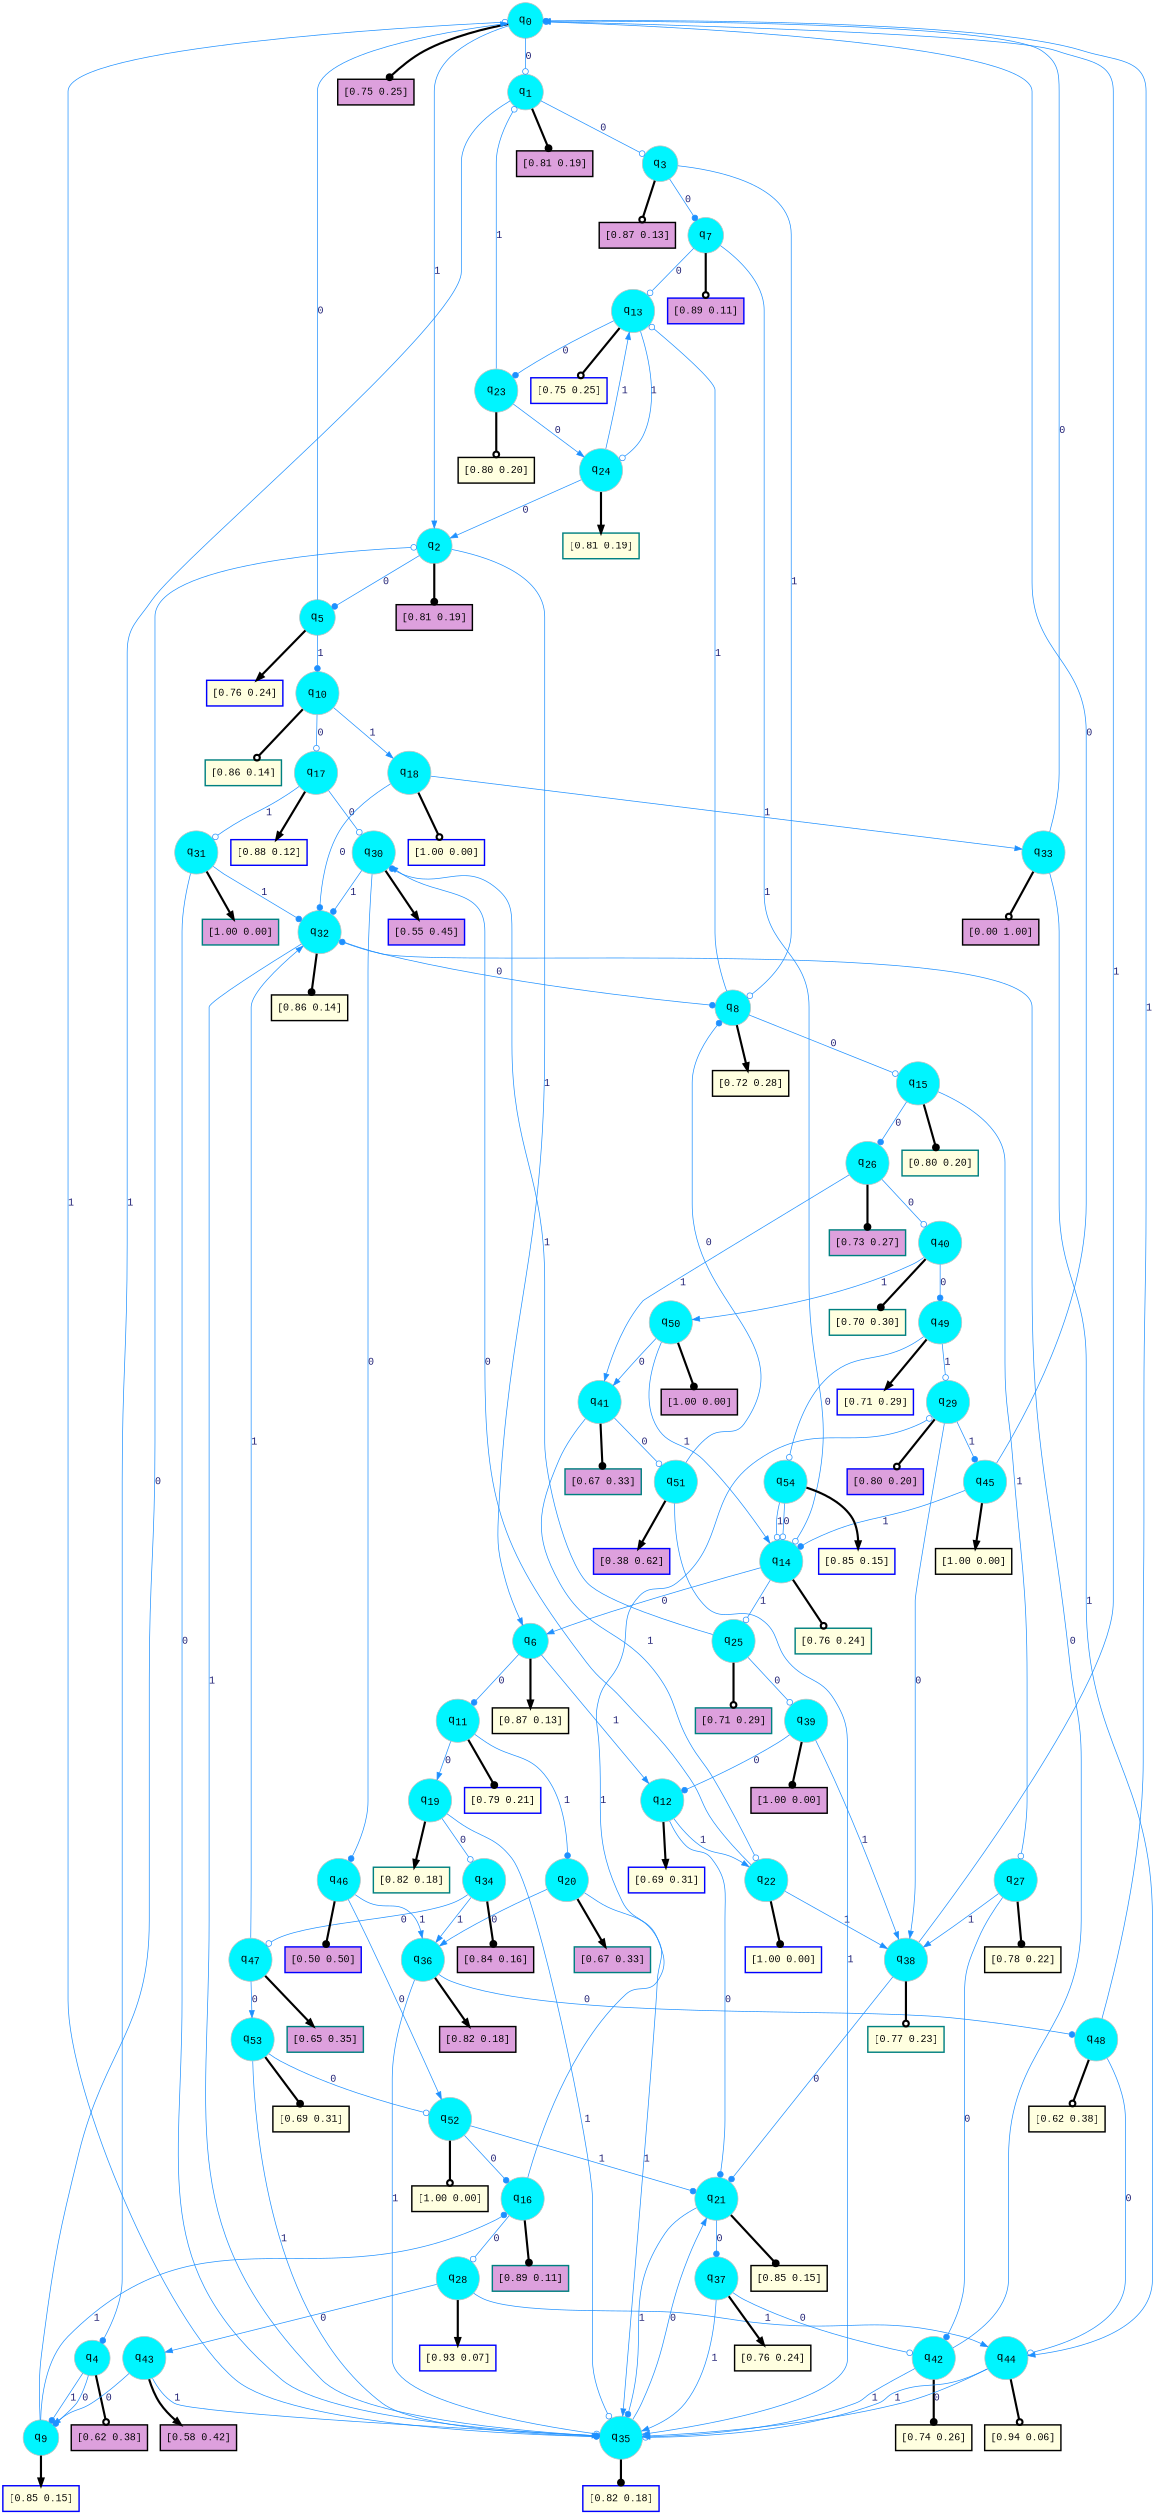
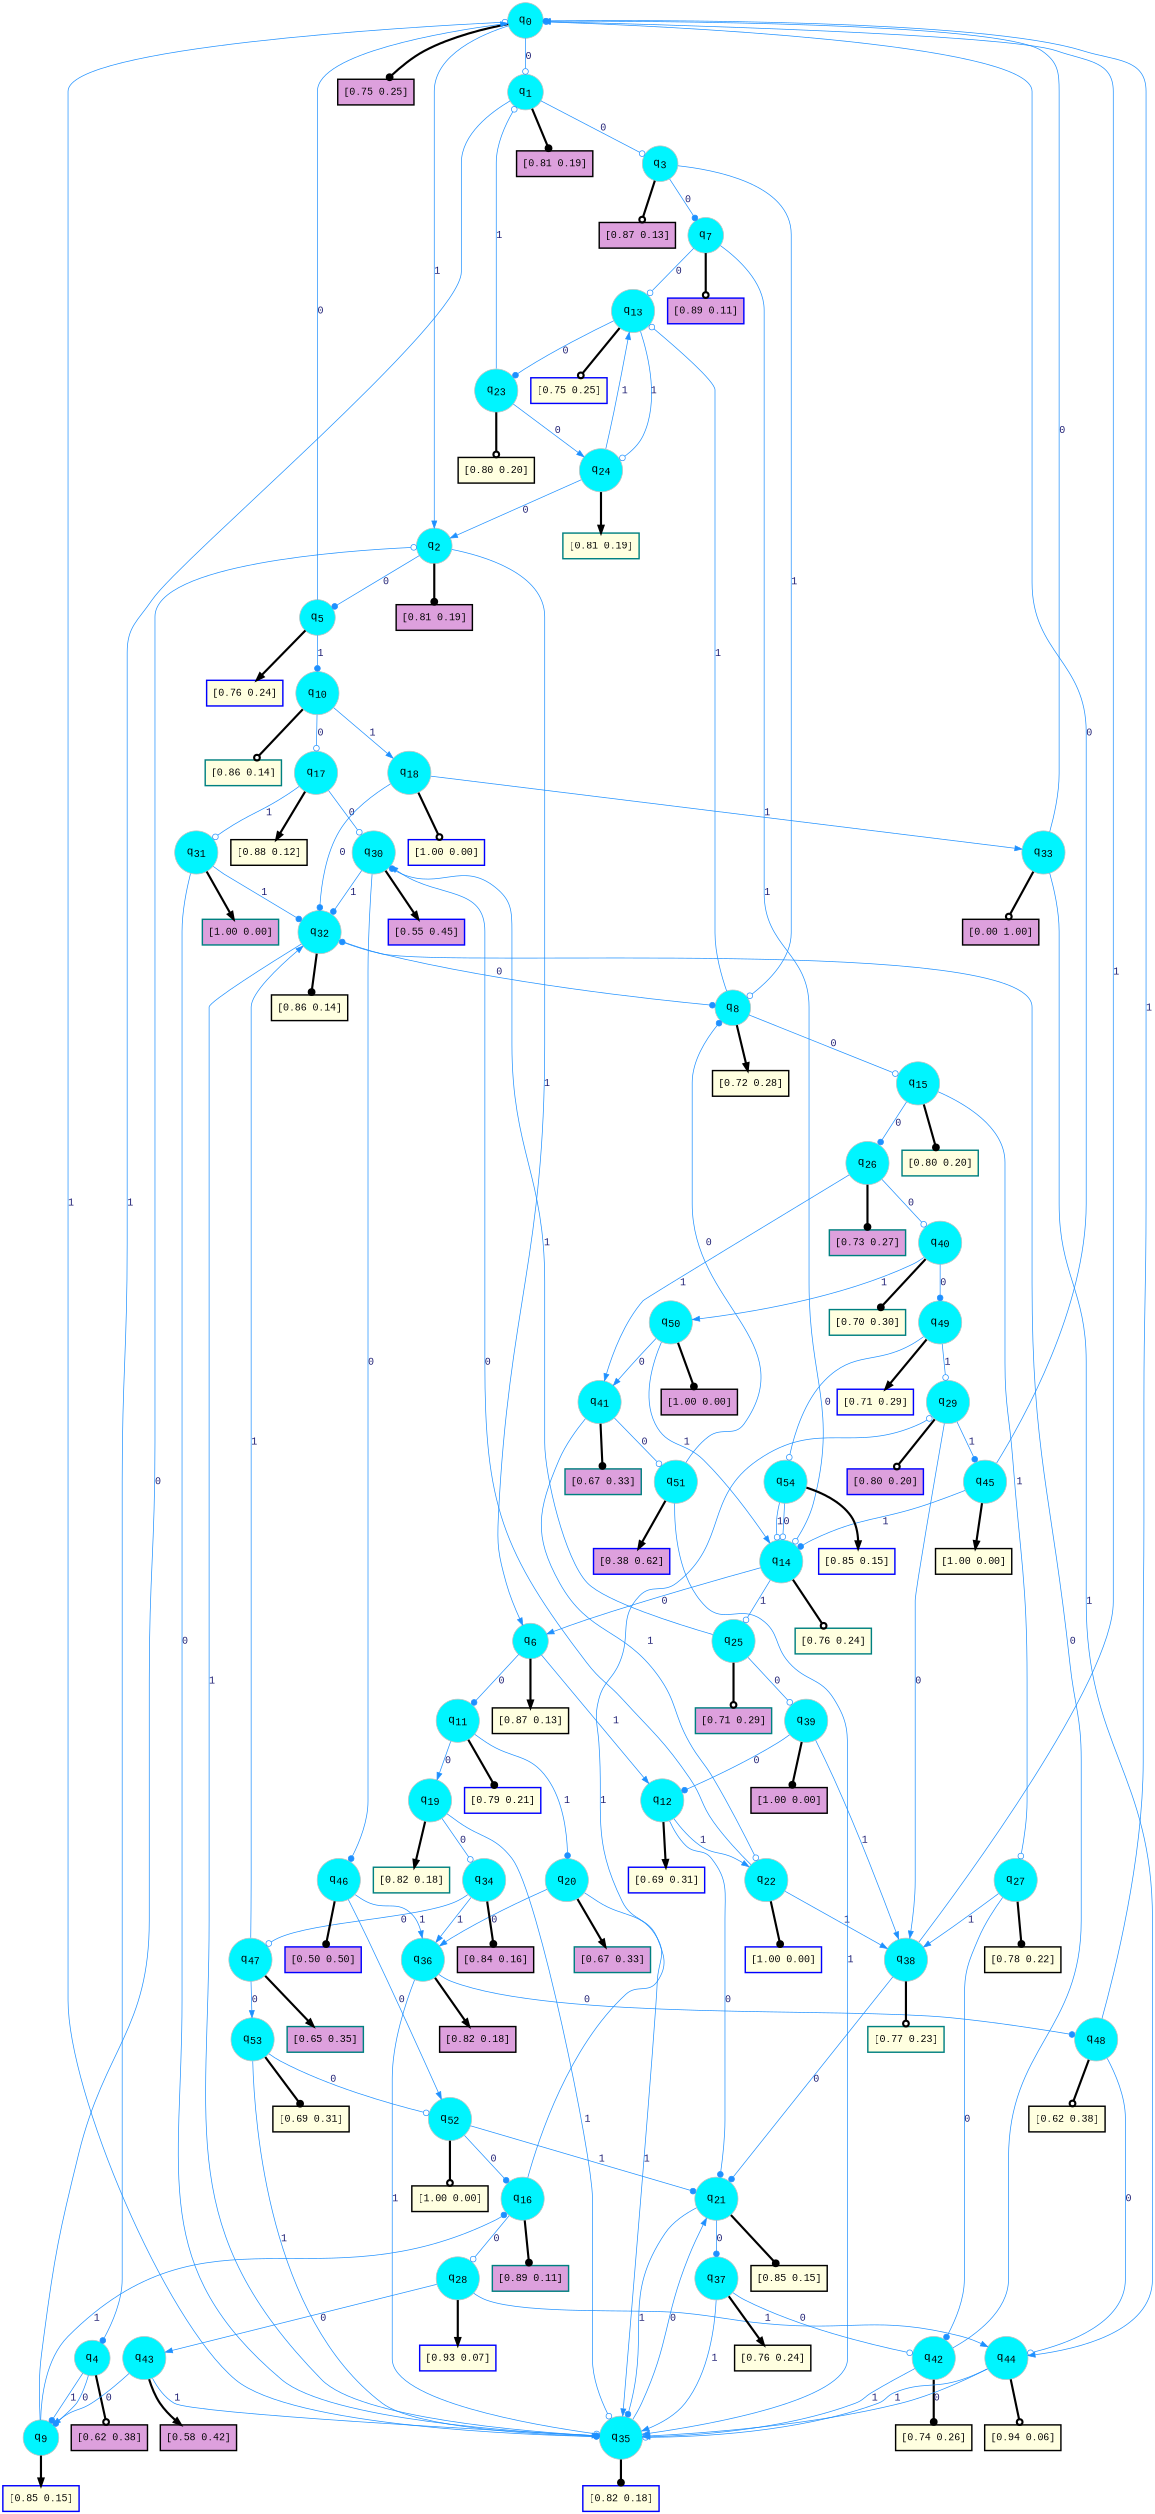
node "[0.88 0.12]": color blue -> black
